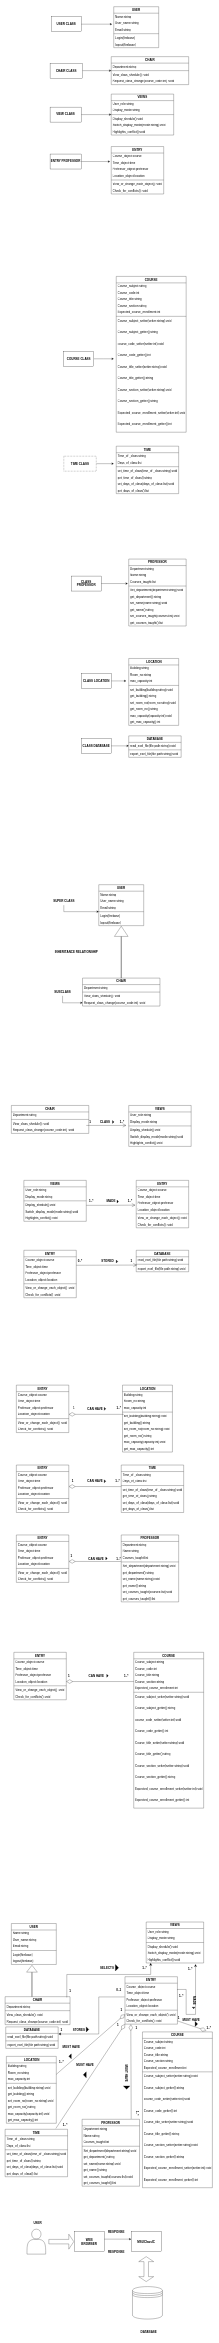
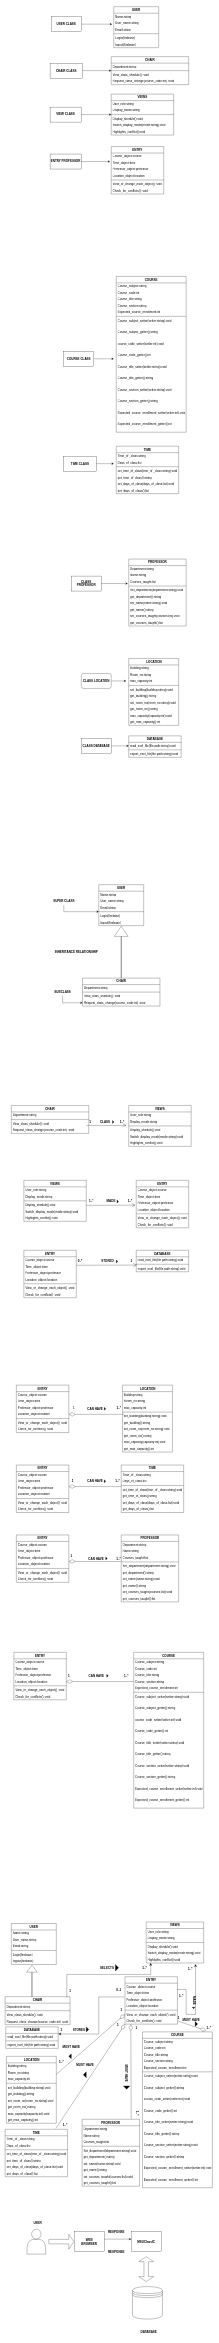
node "TIME CLASS": style dashed -> solid
node "CLASS LOCATION": shape rectangle -> rounded rectangle
